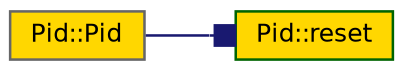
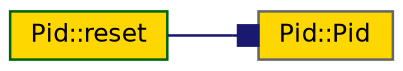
edge "Pid::Pid" -> "Pid::reset": reversed
